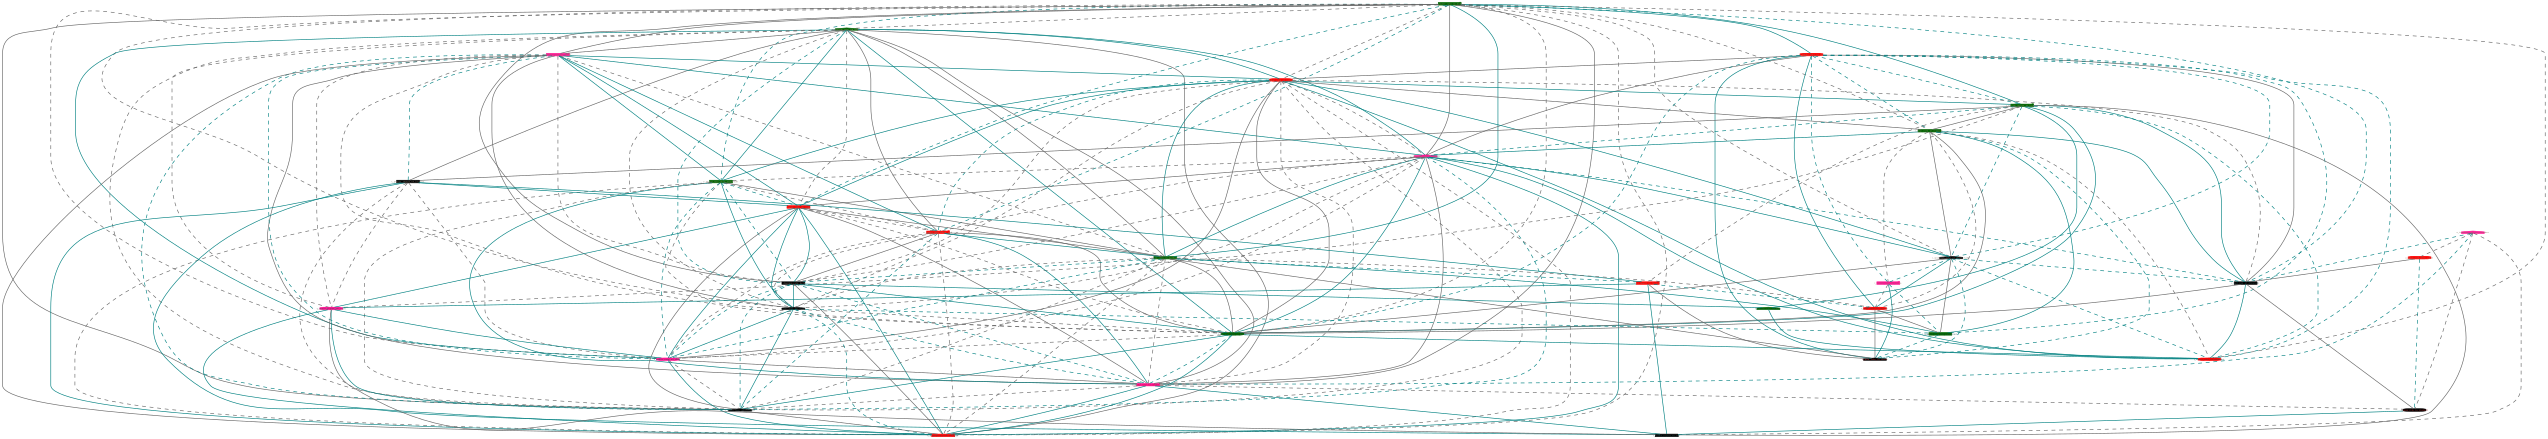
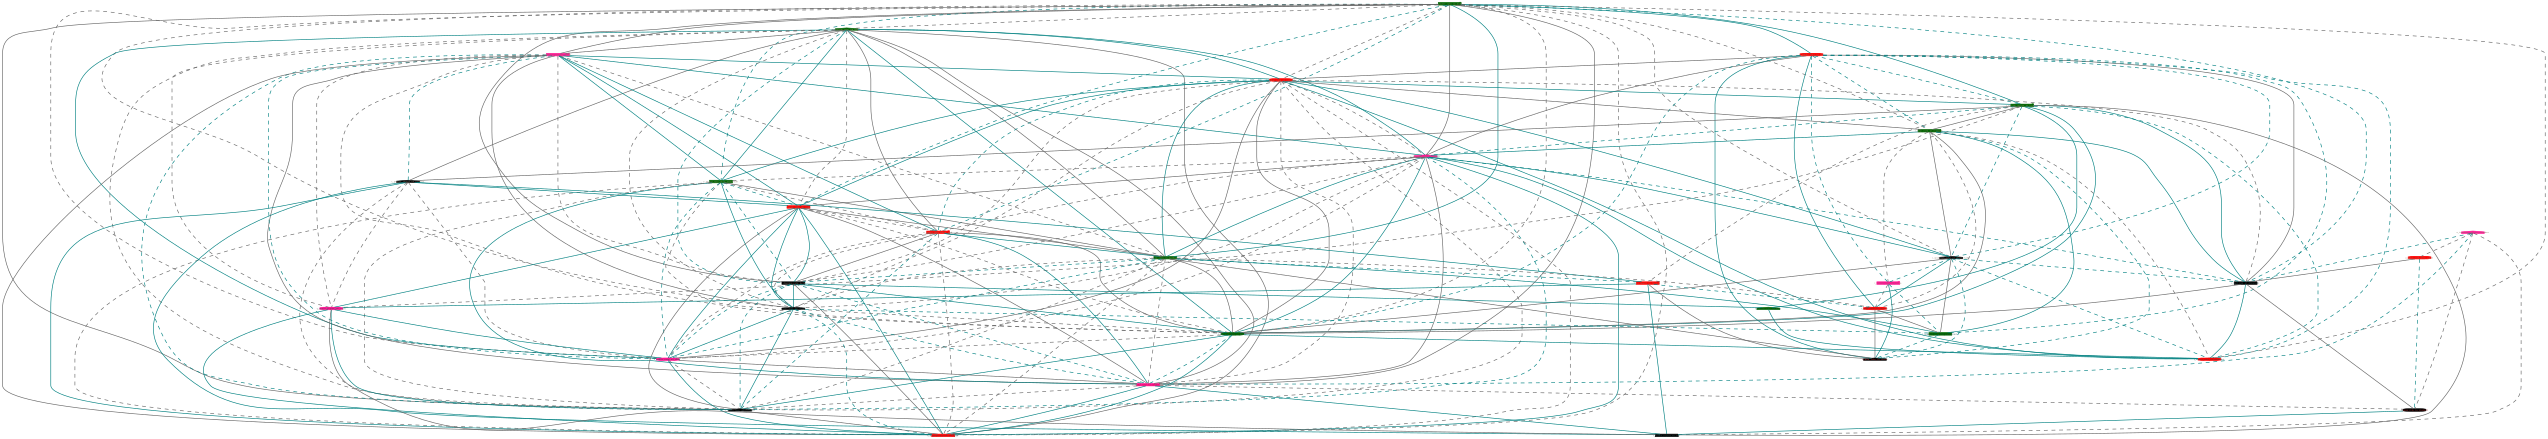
node "1_prepar_report_on_impact": shape note -> house
